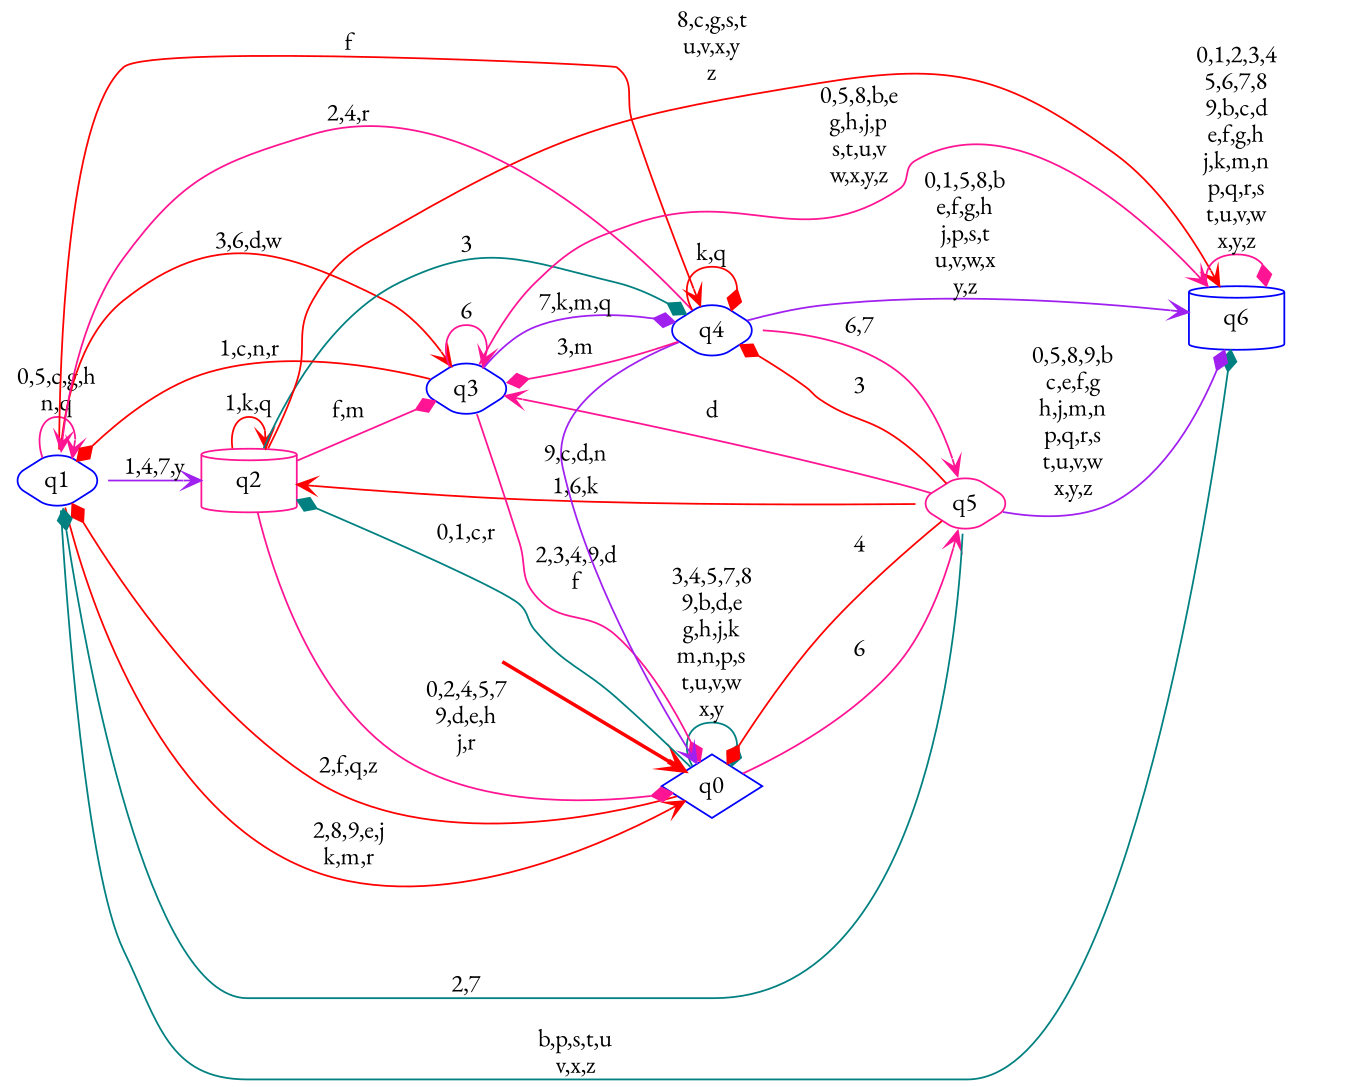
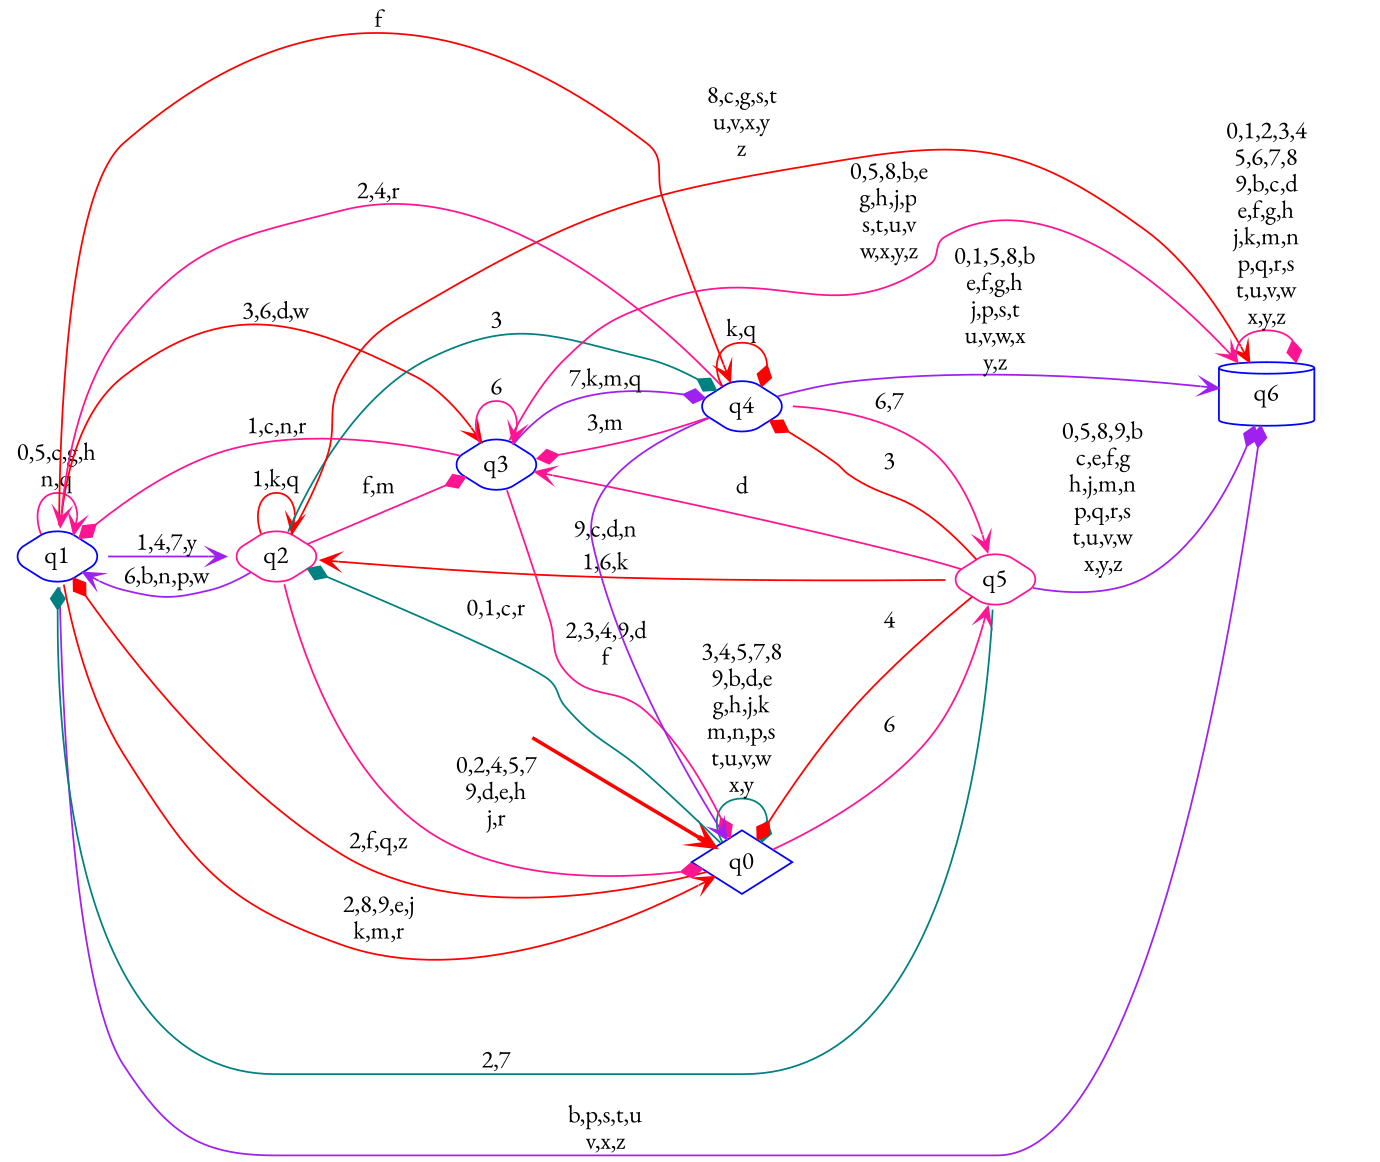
edge "q3" -> "q1": color red -> deeppink
node "q2": shape cylinder -> diamond
edge "q2" -> "q1": added, label "6,b,n,p,w"
edge "q1" -> "q6": color teal -> purple
